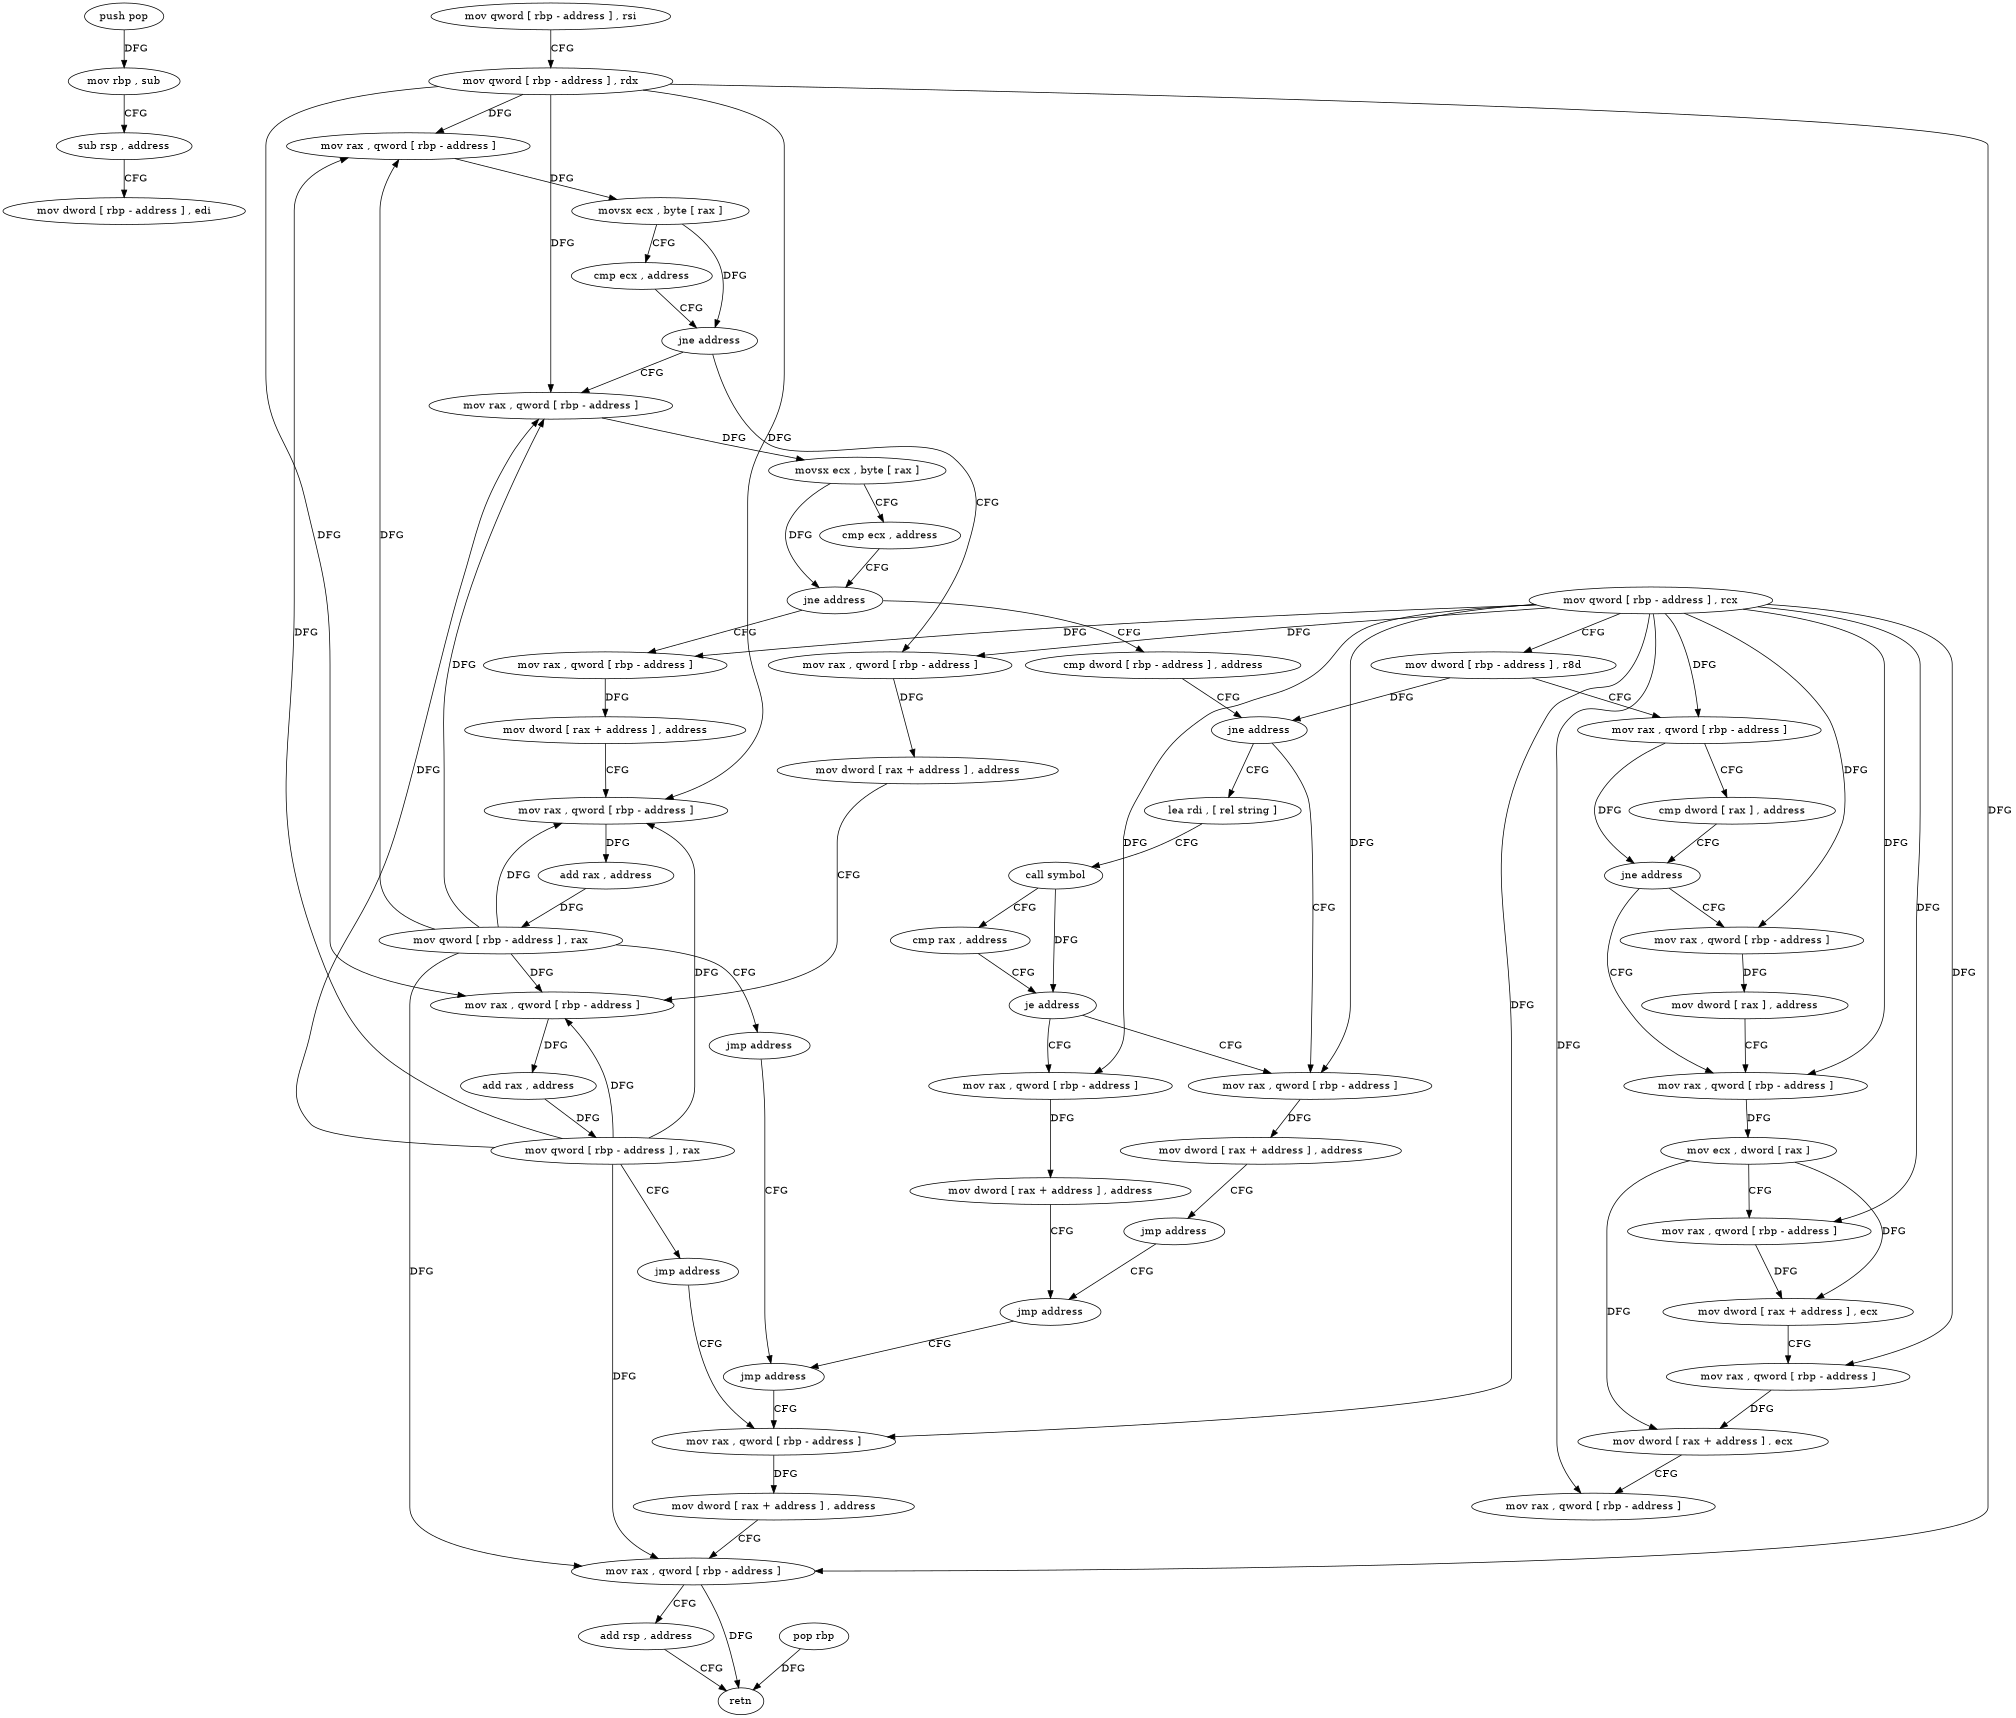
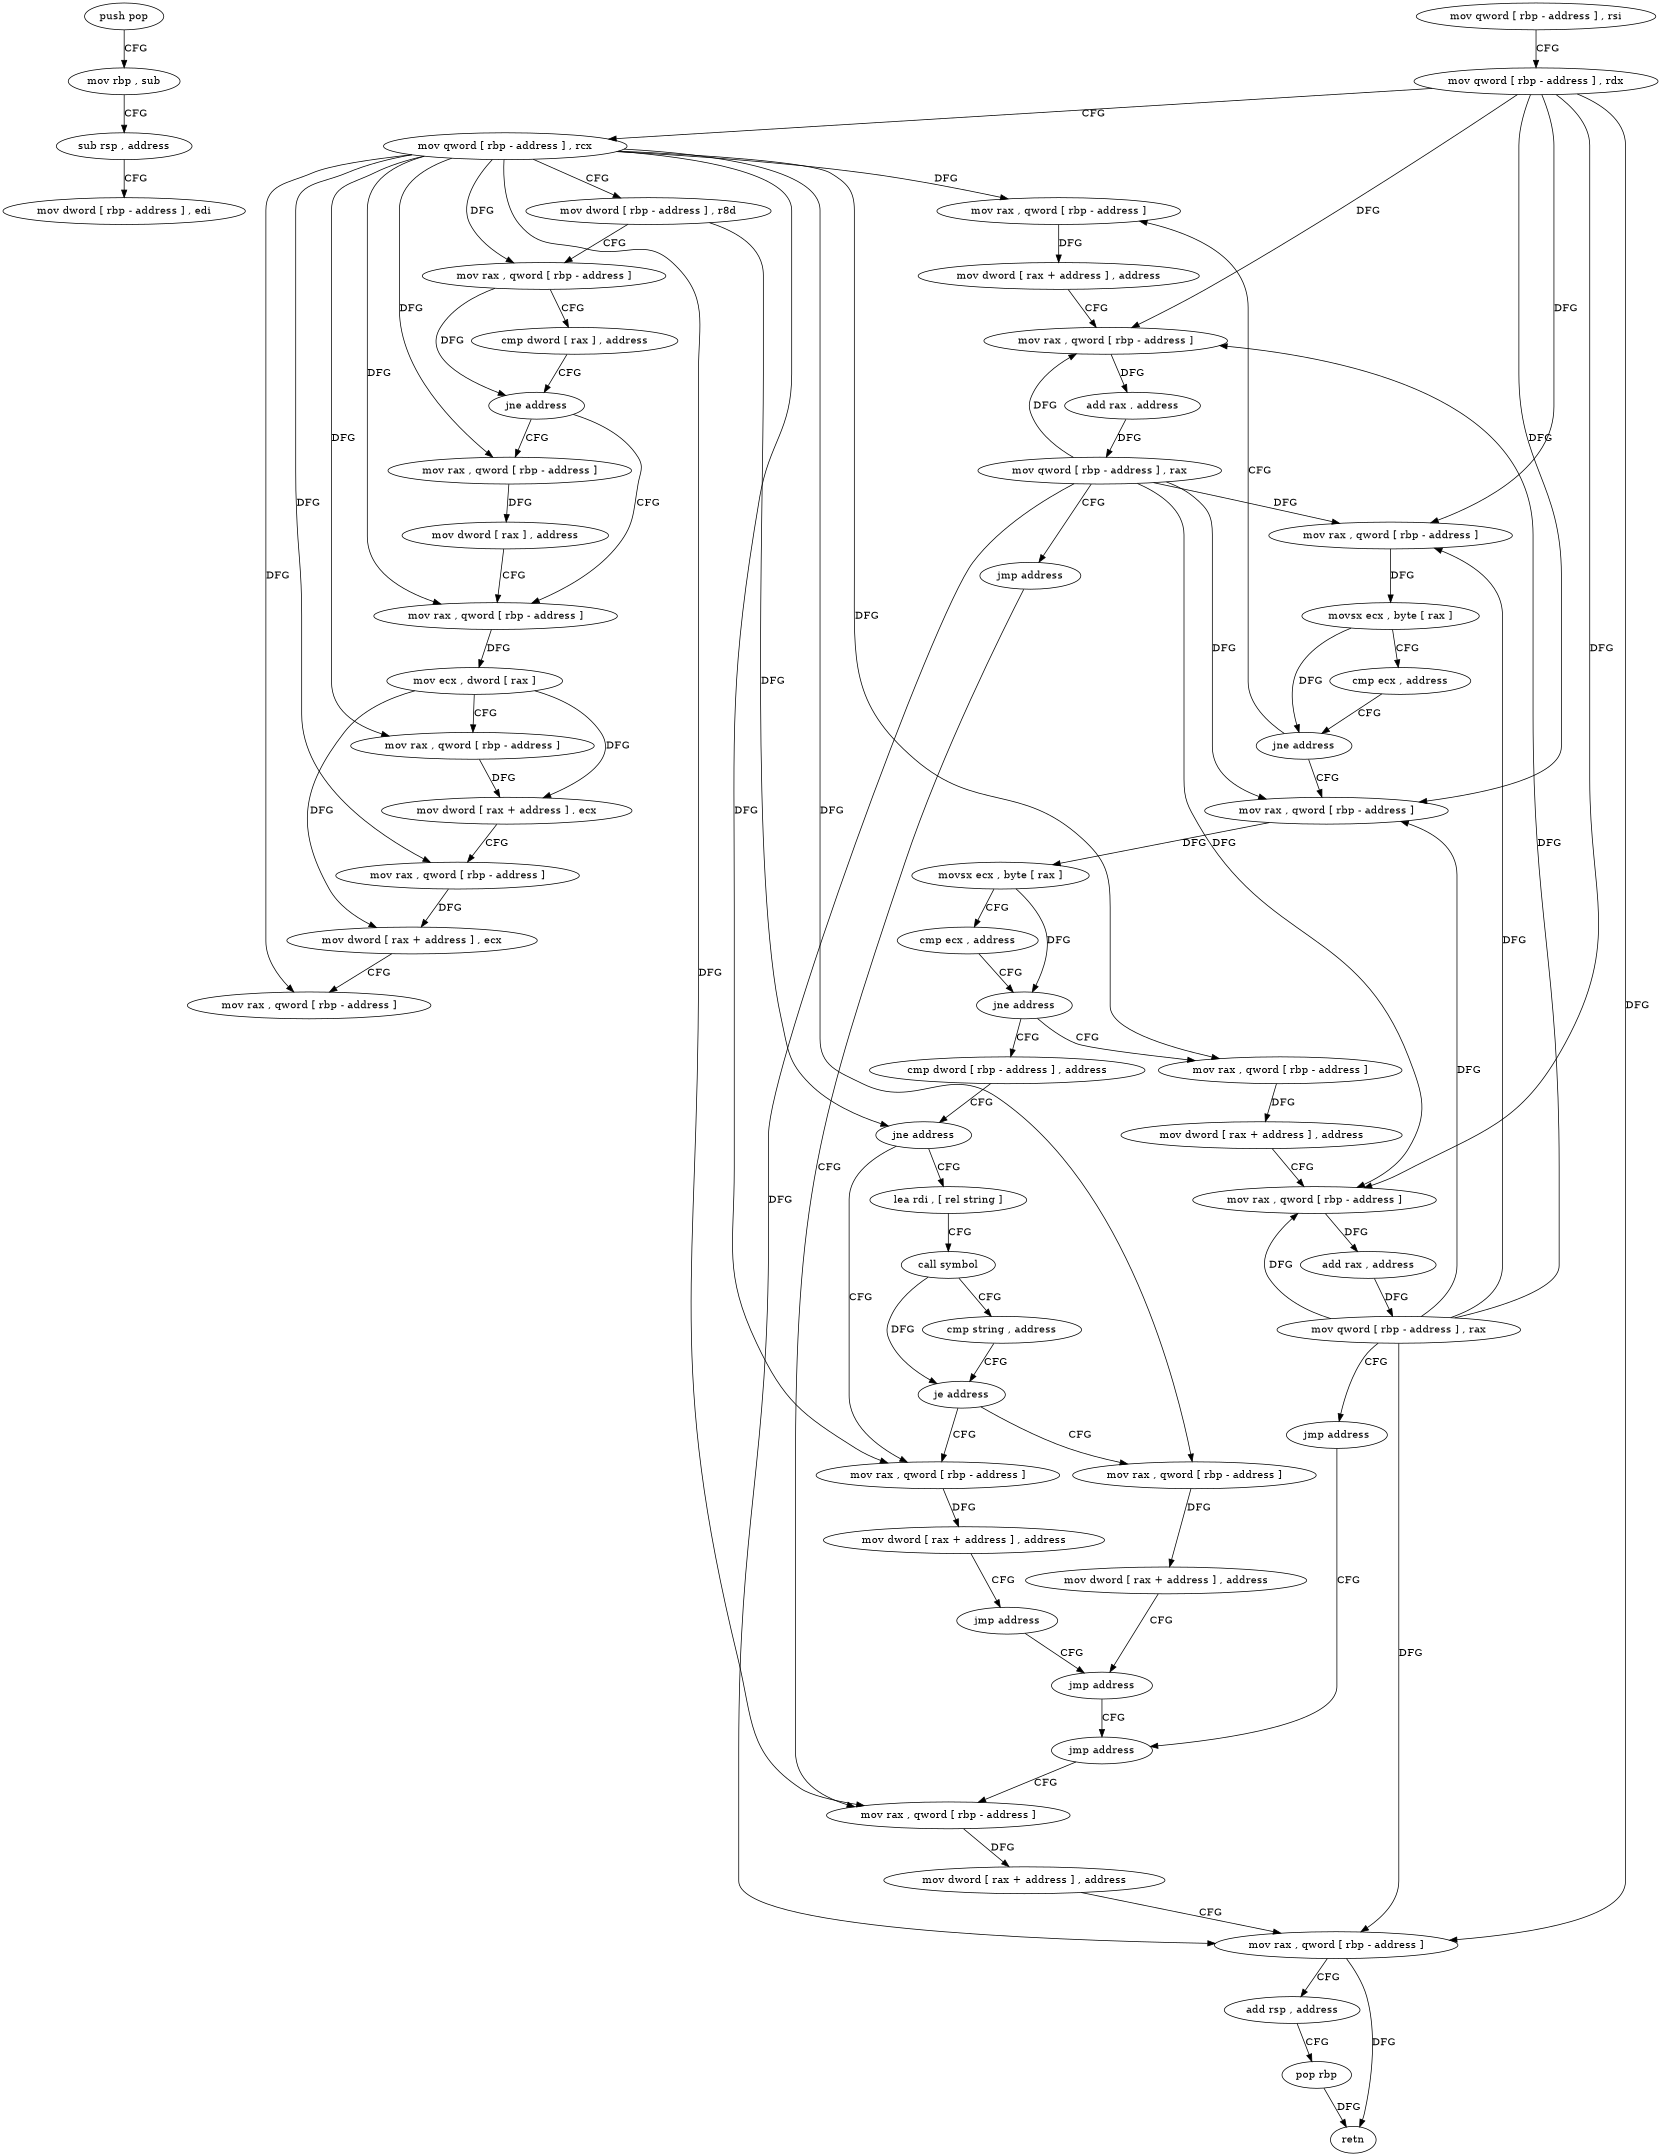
edge "push pop" -> "mov rbp , sub": label "DFG" -> "CFG"
edge "mov qword [ rbp - address ] , rdx" -> "mov qword [ rbp - address ] , rcx": added, label "CFG"
node "cmp rax , address": label "cmp rax , address" -> "cmp string , address"
edge "add rsp , address" -> "retn": now "add rsp , address" -> "pop rbp"
